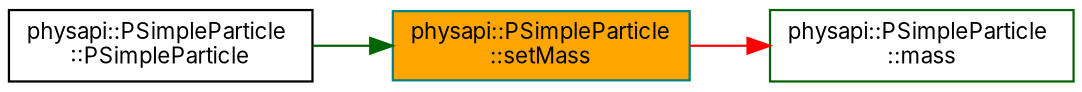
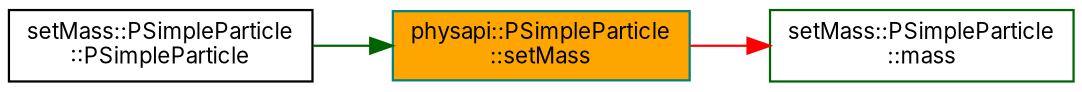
node "physapi::PSimpleParticle ::PSimpleParticle": label "physapi::PSimpleParticle ::PSimpleParticle" -> "setMass::PSimpleParticle ::PSimpleParticle"
node "physapi::PSimpleParticle ::mass": label "physapi::PSimpleParticle ::mass" -> "setMass::PSimpleParticle ::mass"
